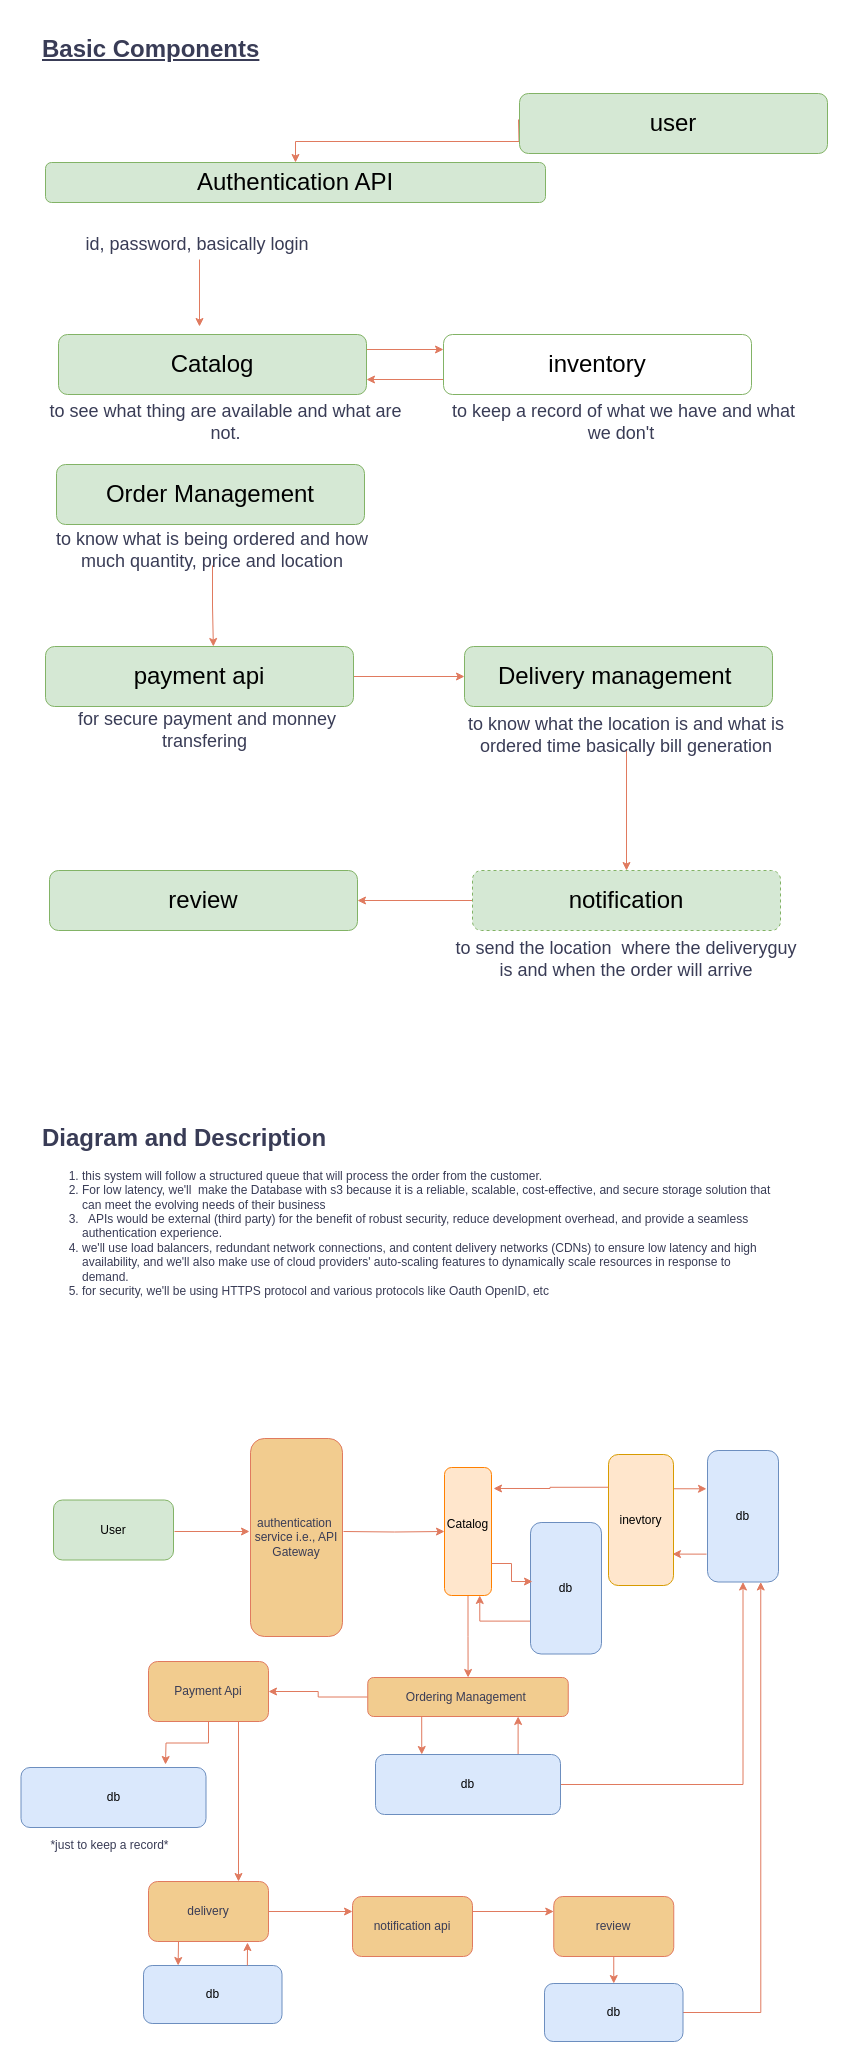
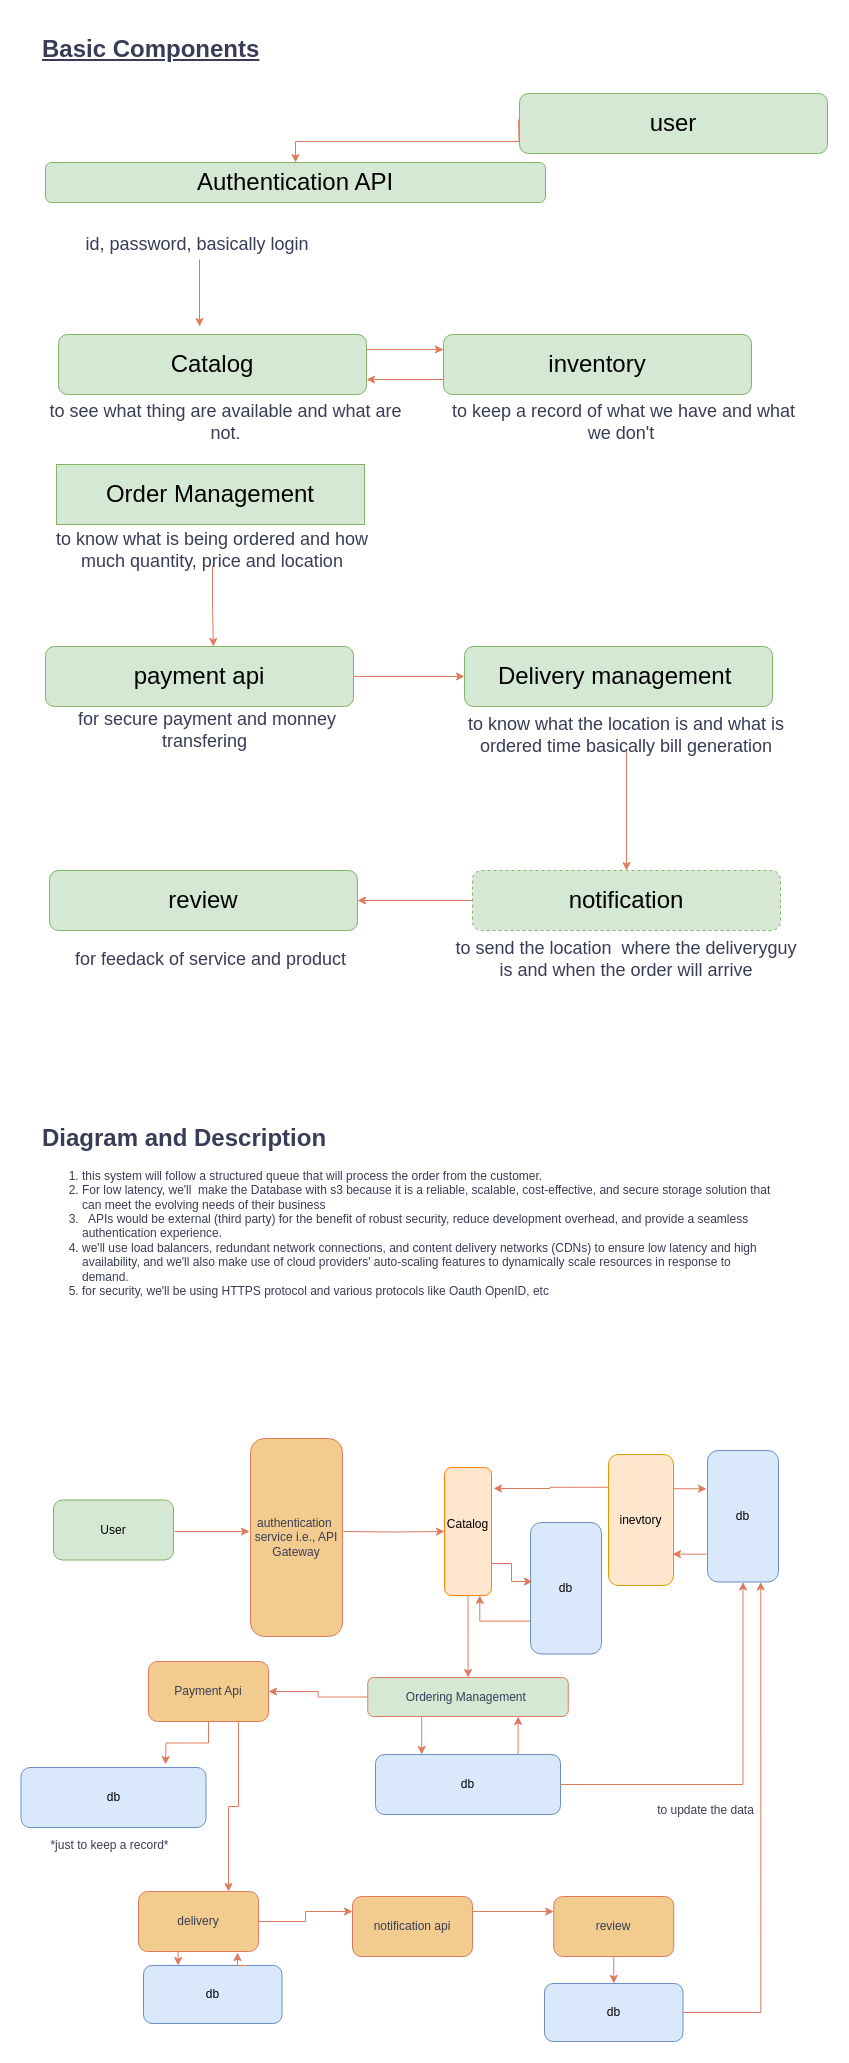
node "inventory": fillcolor #ffffff -> #d5e8d4
node "Order Management": shape rounded rectangle -> rectangle
node "for feedack of service and product": added
node "Ordering Management": fillcolor #f2cc8f -> #d5e8d4
node "to update the data": added
node "delivery": moved (209, 1912) -> (199, 1922)
